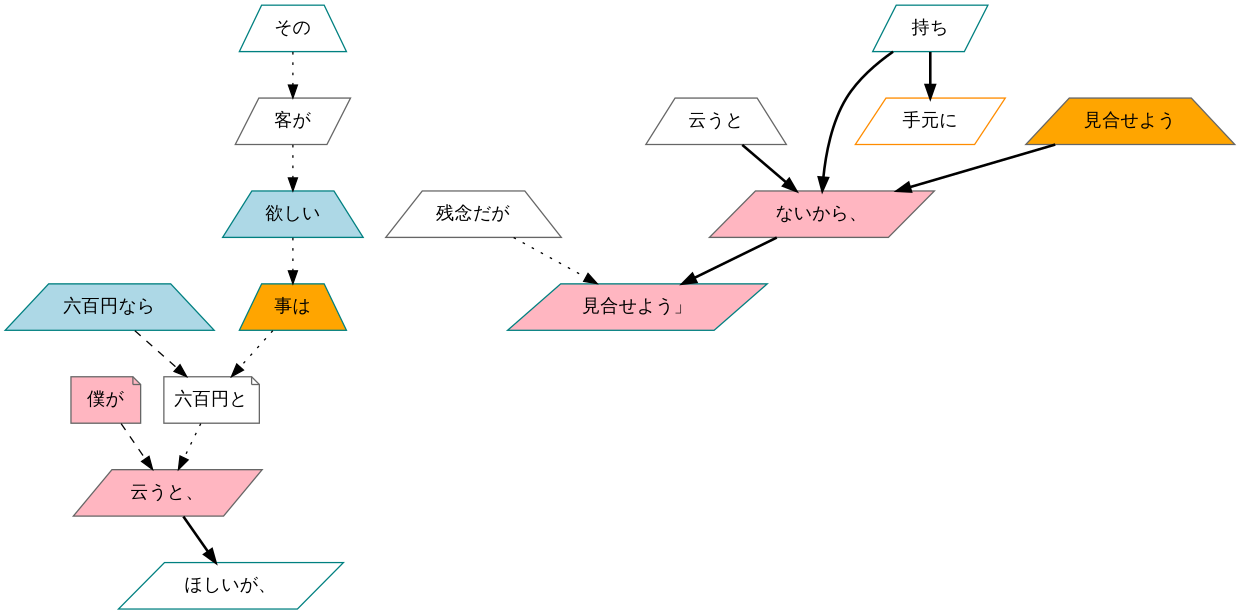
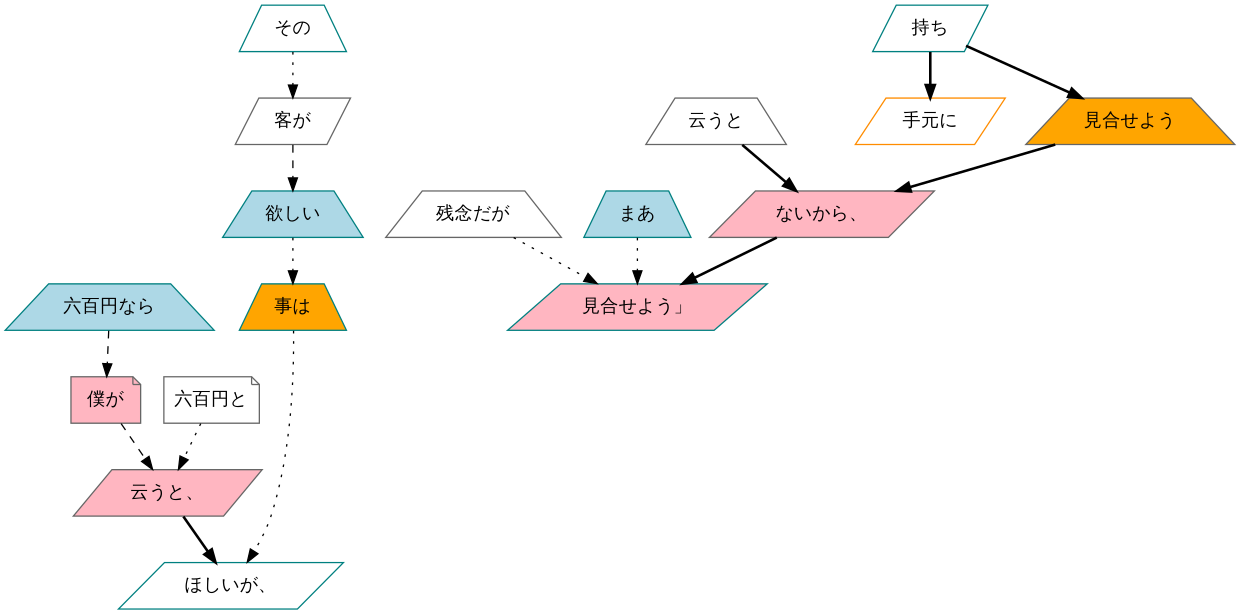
edge "持ち" -> "ないから、": now "持ち" -> "見合せよう"
edge "客が" -> "欲しい": style dotted -> dashed
node "まあ": added
edge "六百円なら" -> "六百円と": now "六百円なら" -> "僕が"
edge "事は" -> "六百円と": now "事は" -> "ほしいが、"
